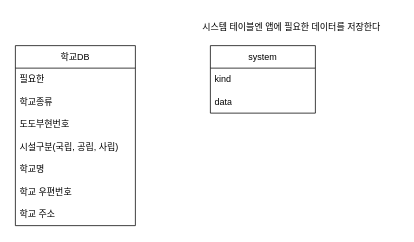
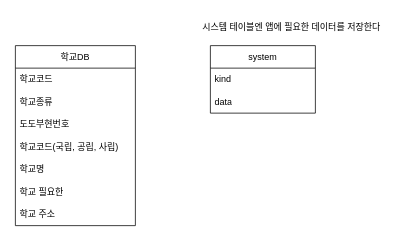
node "필요한": label "필요한" -> "학교코드"
node "시설구분(국립, 공립, 사립)": label "시설구분(국립, 공립, 사립)" -> "학교코드(국립, 공립, 사립)"
node "학교 우편번호": label "학교 우편번호" -> "학교 필요한"
